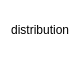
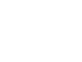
node "distribution": removed
